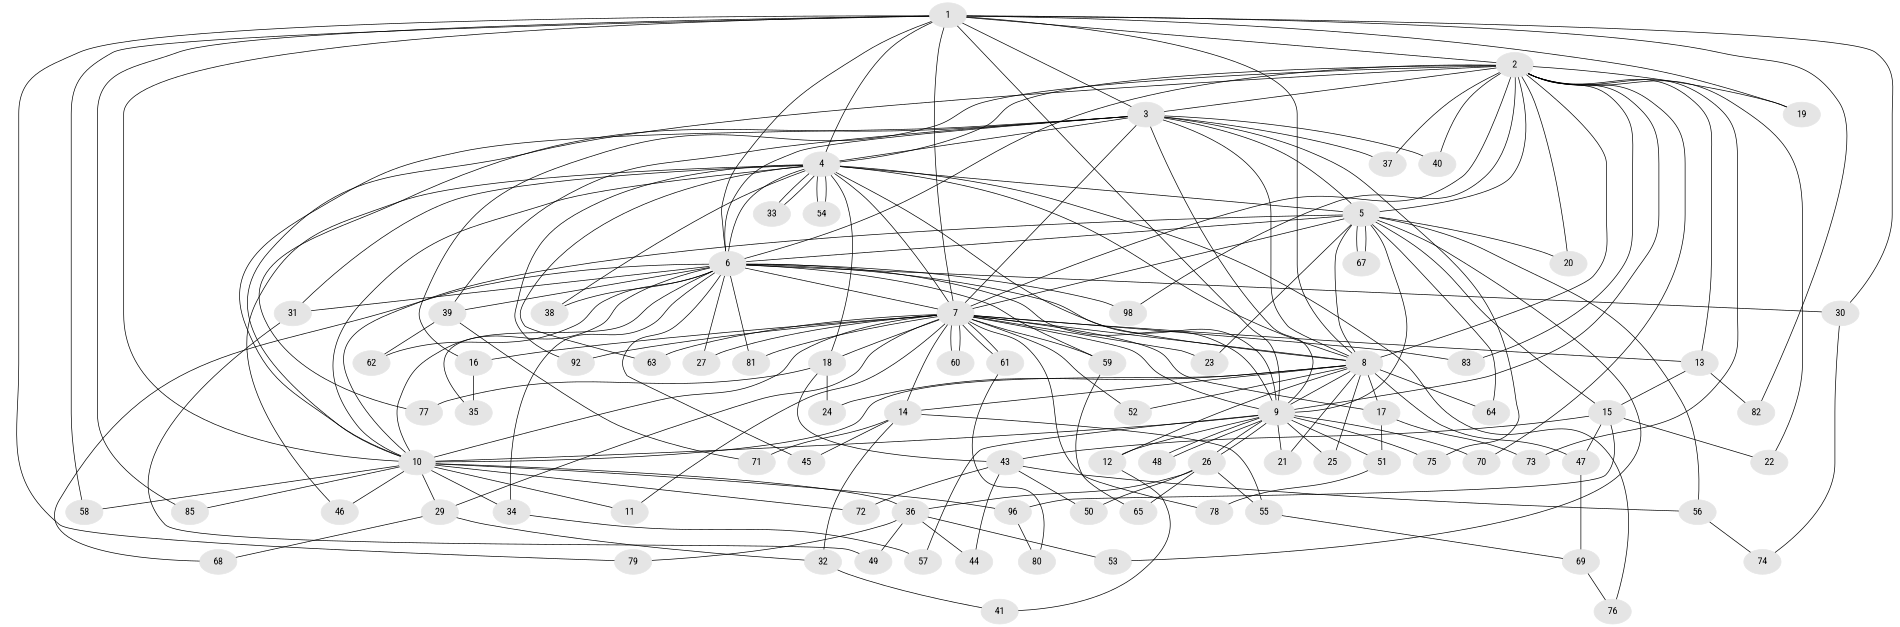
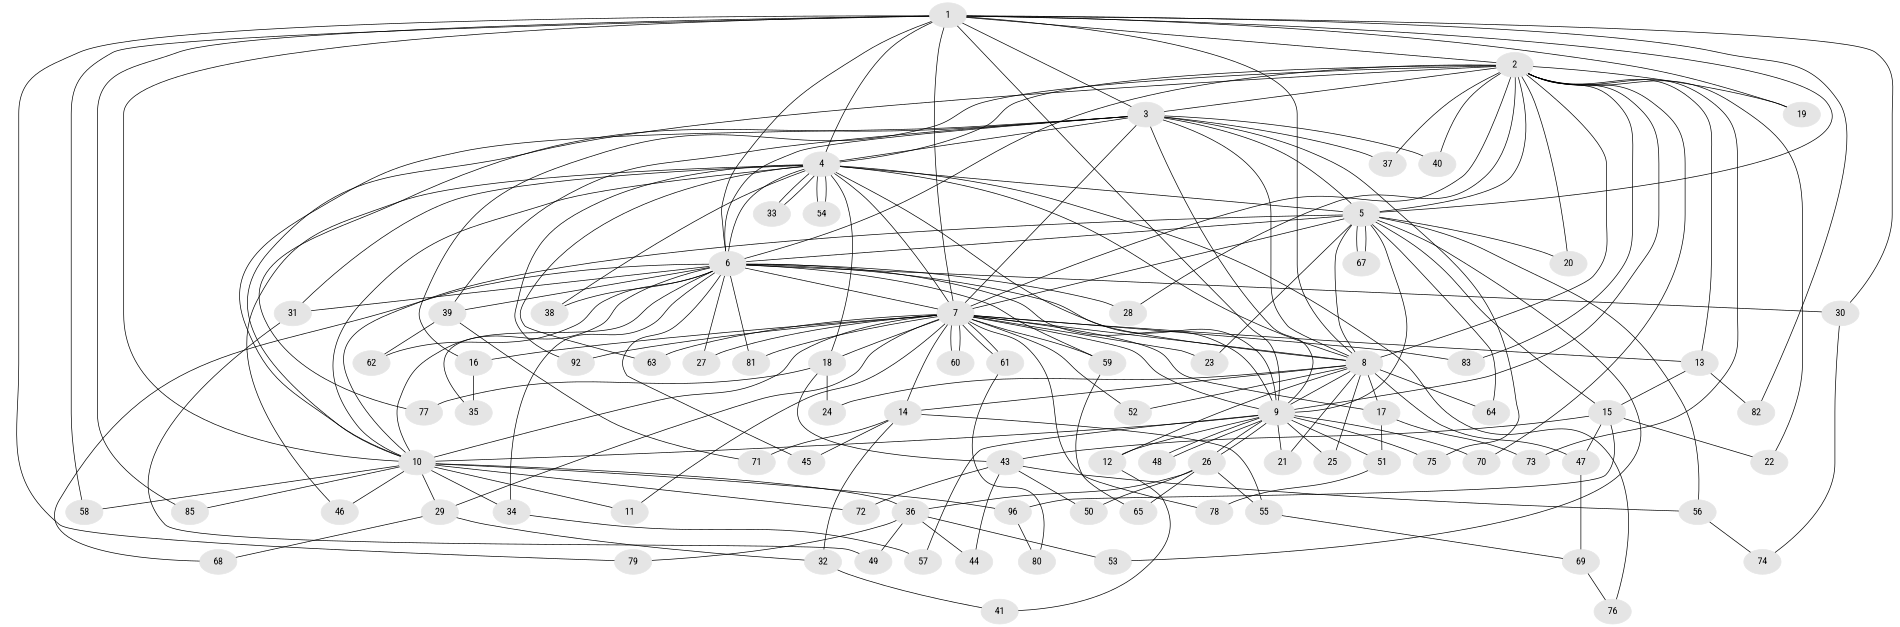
edge "1" -- "5": added
node "98": label "98" -> "28"
edge "8" -- "10": removed
